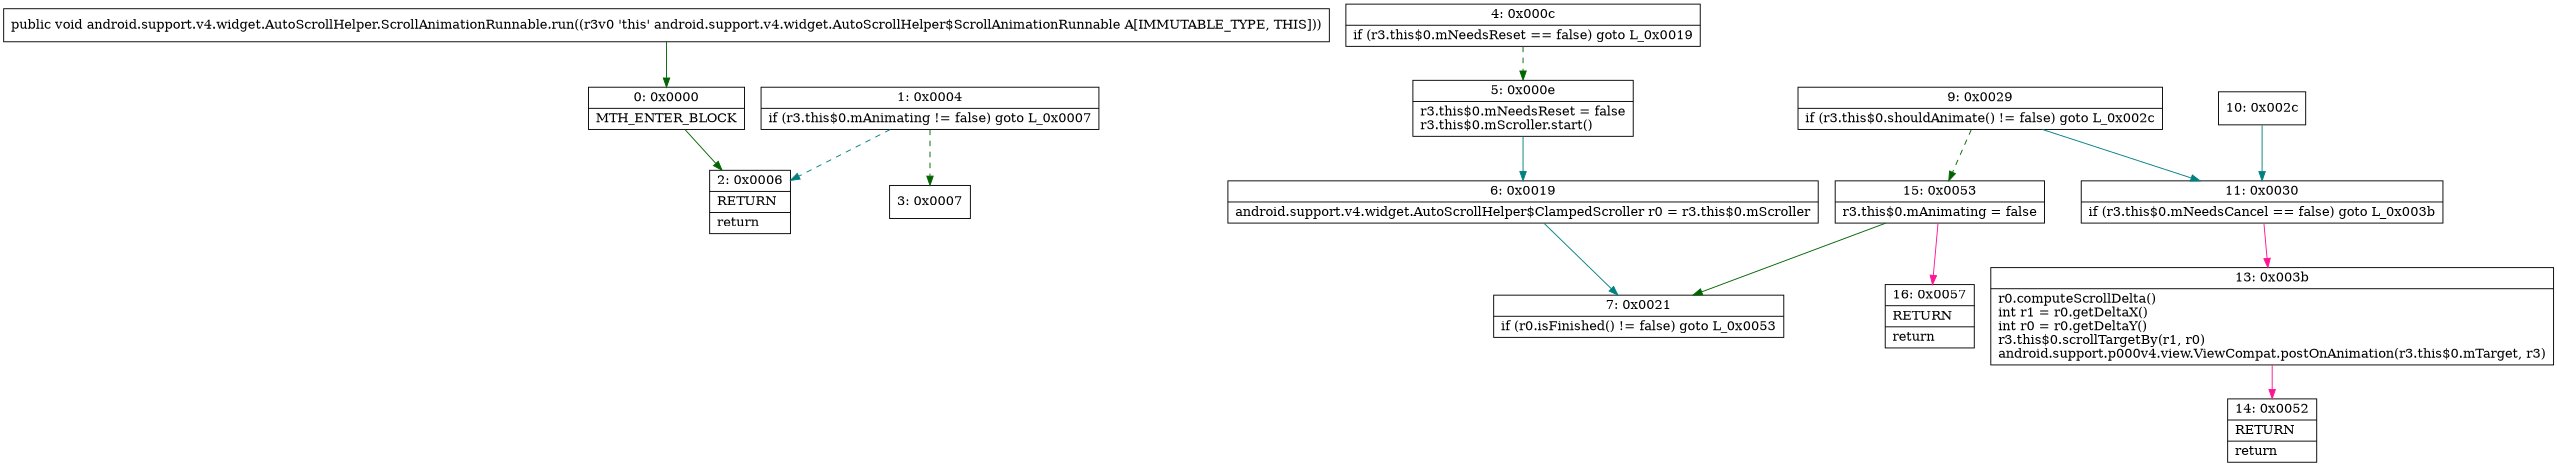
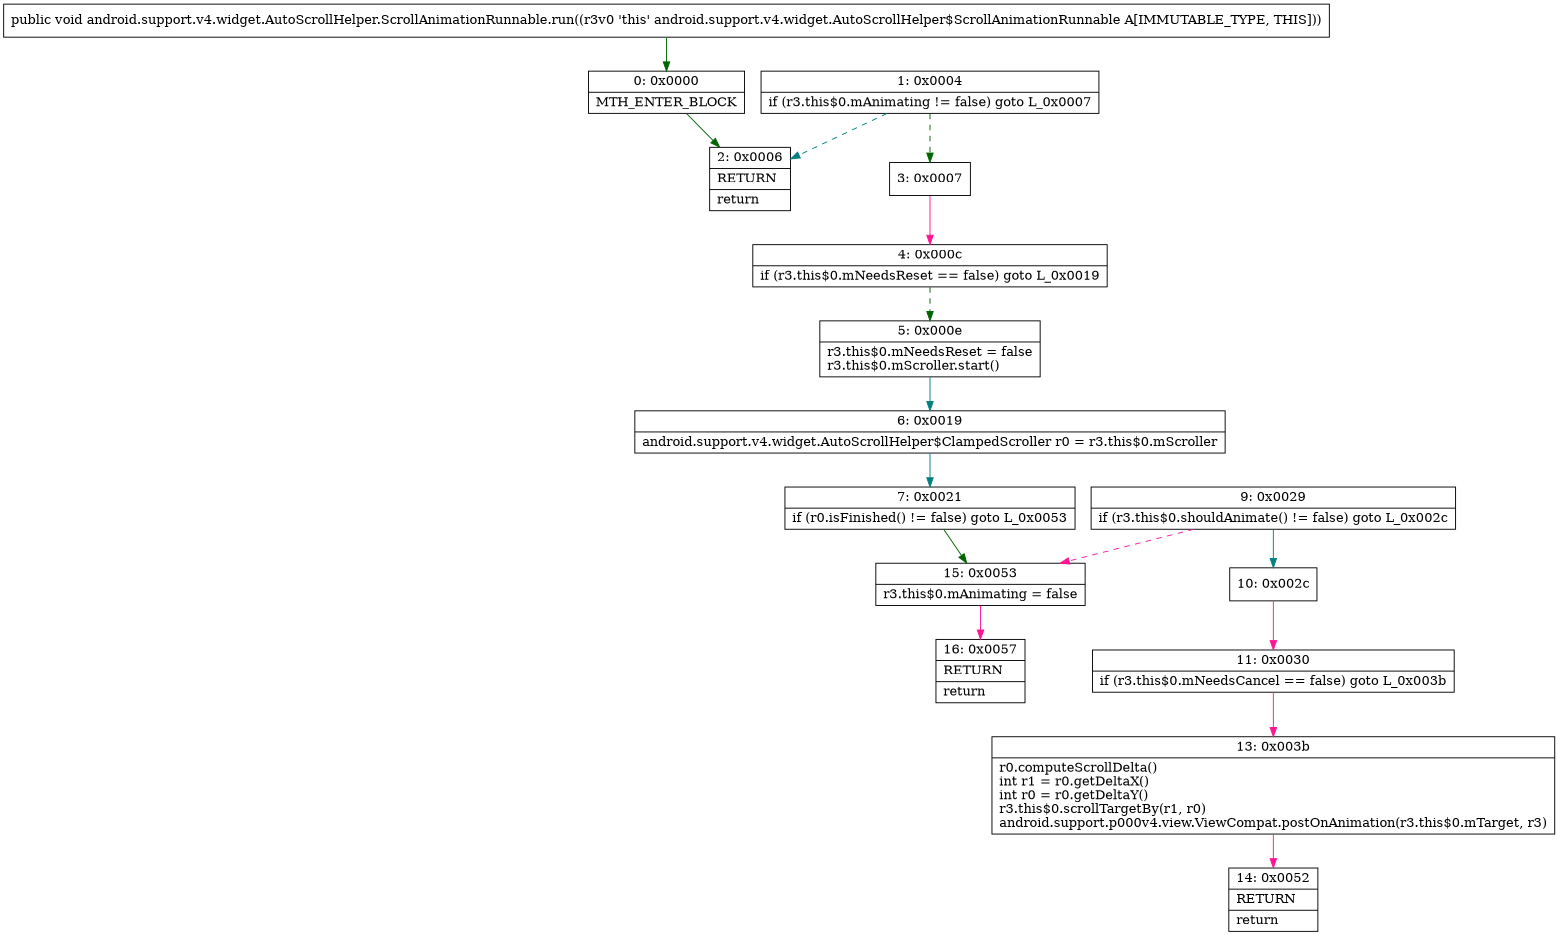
edge "10: 0x002c" -> "11: 0x0030": color teal -> deeppink
edge "9: 0x0029" -> "15: 0x0053": color darkgreen -> deeppink
edge "9: 0x0029" -> "11: 0x0030": now "9: 0x0029" -> "10: 0x002c"
edge "3: 0x0007" -> "4: 0x000c": added
edge "15: 0x0053" -> "7: 0x0021": reversed
